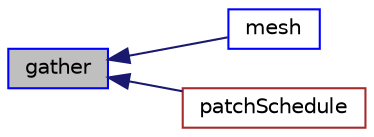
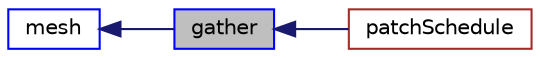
edge "mesh" -> "gather": reversed
